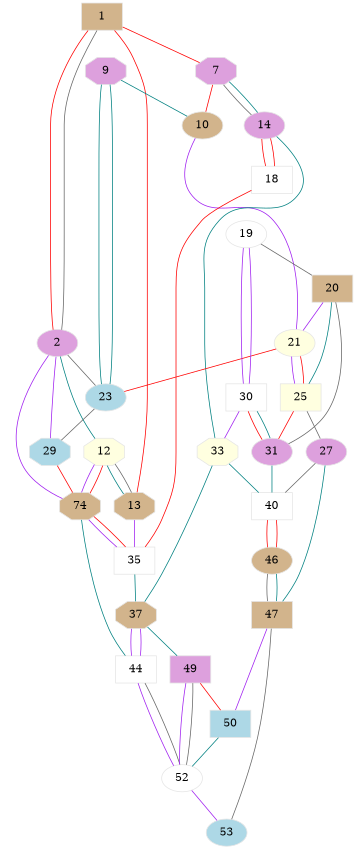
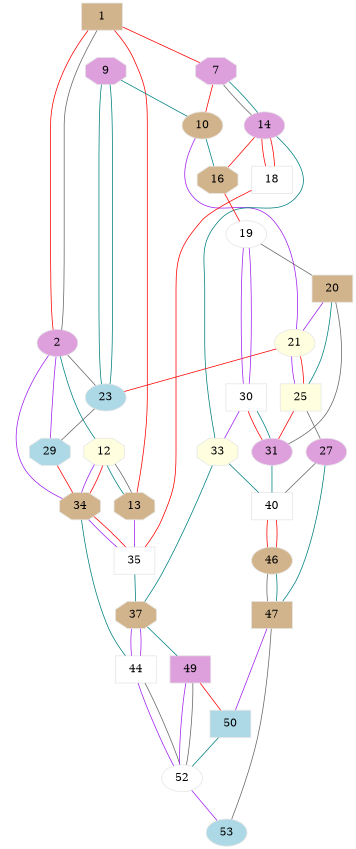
node "16": added
node "74": label "74" -> "34"
